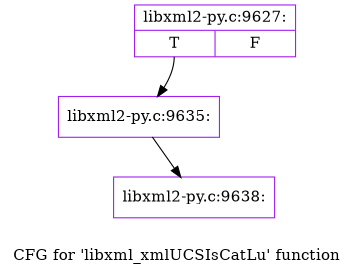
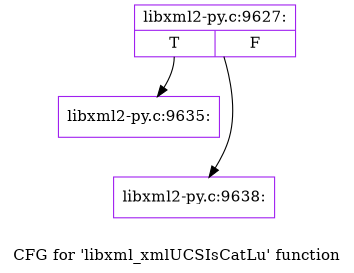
edge "libxml2-py.c:9635:" -> "libxml2-py.c:9638:": now "libxml2-py.c:9627:" -> "libxml2-py.c:9638:"
